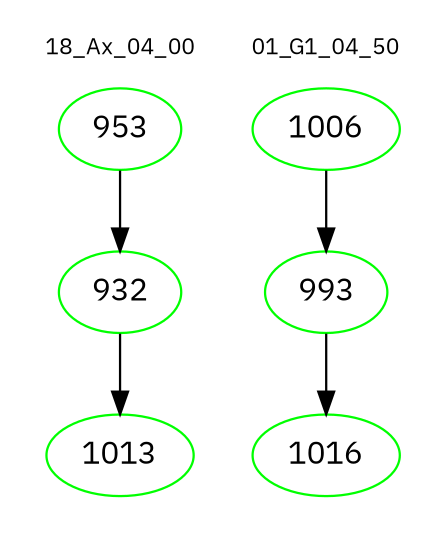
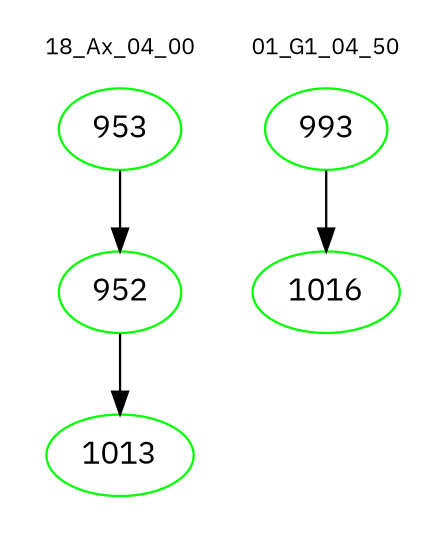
node "1006": removed
node "932": label "932" -> "952"
